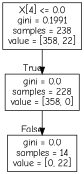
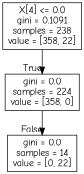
node "X[4] <= 0.0 gini = 0.1991 samples = 238 value = [358, 22]": label "X[4] <= 0.0 gini = 0.1991 samples = 238 value = [358, 22]" -> "X[4] <= 0.0 gini = 0.1091 samples = 238 value = [358, 22]"
node "gini = 0.0 samples = 228 value = [358, 0]": label "gini = 0.0 samples = 228 value = [358, 0]" -> "gini = 0.0 samples = 224 value = [358, 0]"
